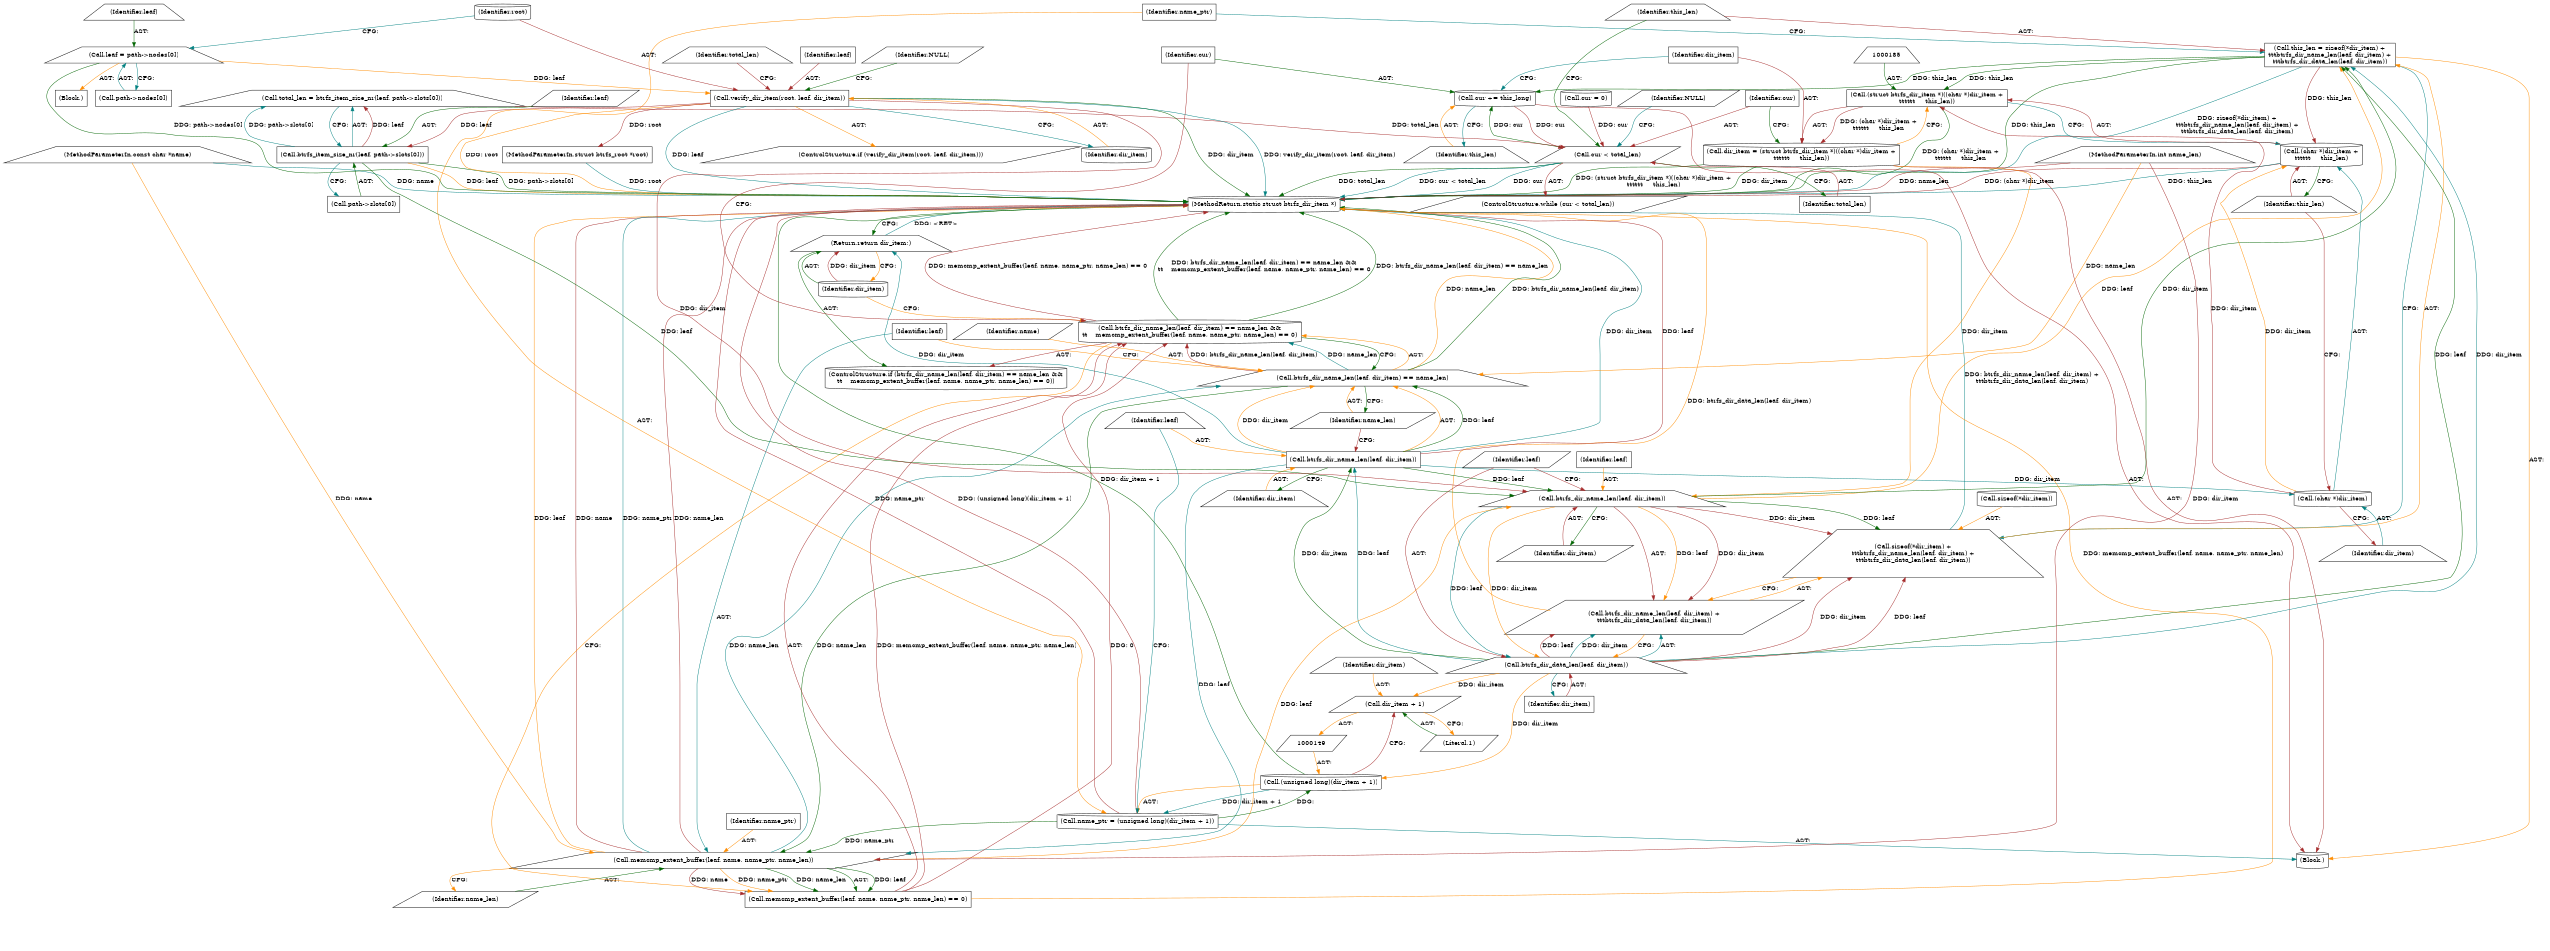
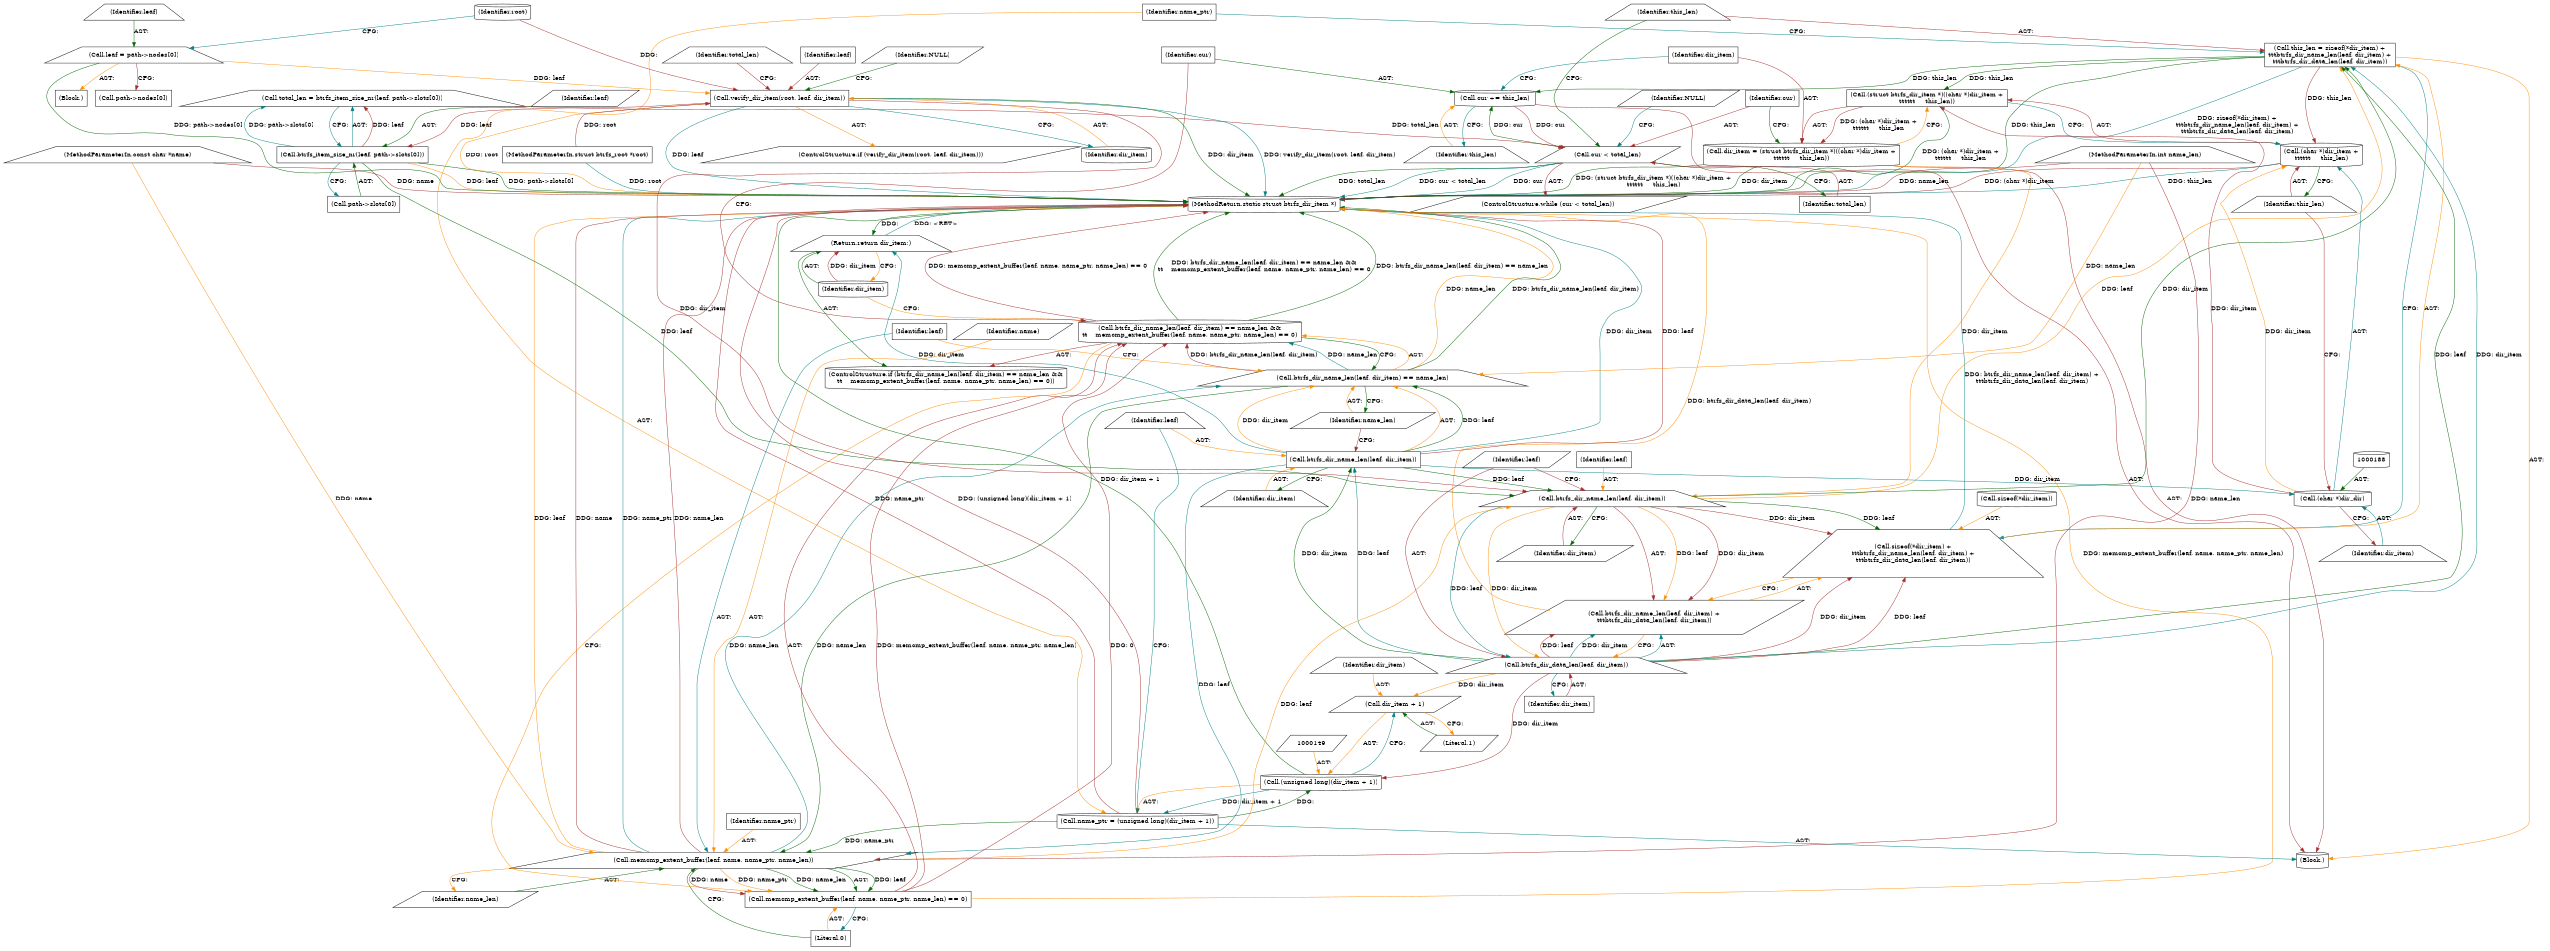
edge "(Identifier,root)" -> "(Call,verify_dir_item(root, leaf, dir_item))": label "AST: " -> "DDG: "
node "1000185": removed
edge "(Call,leaf = path->nodes[0])" -> "(Call,path->nodes[0])": color teal -> brown
edge "(Call,path->nodes[0])" -> "(Call,leaf = path->nodes[0])": removed, label "AST:"
node "(Call,cur += this_long)": label "(Call,cur += this_long)" -> "(Call,cur += this_len)"
node "(Call,cur = 0)": removed
edge "(Call,verify_dir_item(root, leaf, dir_item))" -> "(MethodParameterIn,struct btrfs_root *root)": reversed
edge "(MethodParameterIn,const char *name)" -> "(MethodReturn,static struct btrfs_dir_item *)": color teal -> brown
edge "(MethodReturn,static struct btrfs_dir_item *)" -> "(Return,return dir_item;)": label "CFG: " -> "DDG: "
edge "(Identifier,name)" -> "(Call,btrfs_dir_name_len(leaf, dir_item) == name_len)": now "(Identifier,name)" -> "(Call,memcmp_extent_buffer(leaf, name, name_ptr, name_len))"
node "1000188": added
edge "(MethodParameterIn,int name_len)" -> "(Call,memcmp_extent_buffer(leaf, name, name_ptr, name_len))": label "DDG: dir_item" -> "DDG: name_len"
node "(Call,(char *)dir_item)": label "(Call,(char *)dir_item)" -> "(Call,(char *)dir_dir)"
edge "(Call,dir_item + 1)" -> "1000149": now "(Call,dir_item + 1)" -> "(Call,(unsigned long)(dir_item + 1))"
edge "(Call,(unsigned long)(dir_item + 1))" -> "(Call,dir_item + 1)": color brown -> teal
edge "(Call,btrfs_dir_data_len(leaf, dir_item))" -> "(Call,(unsigned long)(dir_item + 1))": color darkorange -> brown
node "(Literal,0)": added
